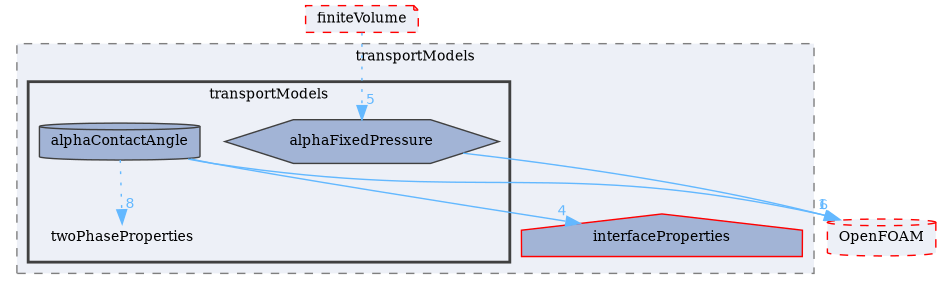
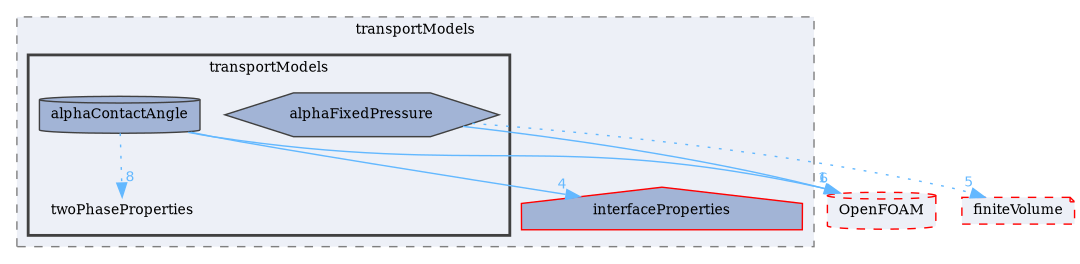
edge "finiteVolume" -> "alphaFixedPressure": reversed
